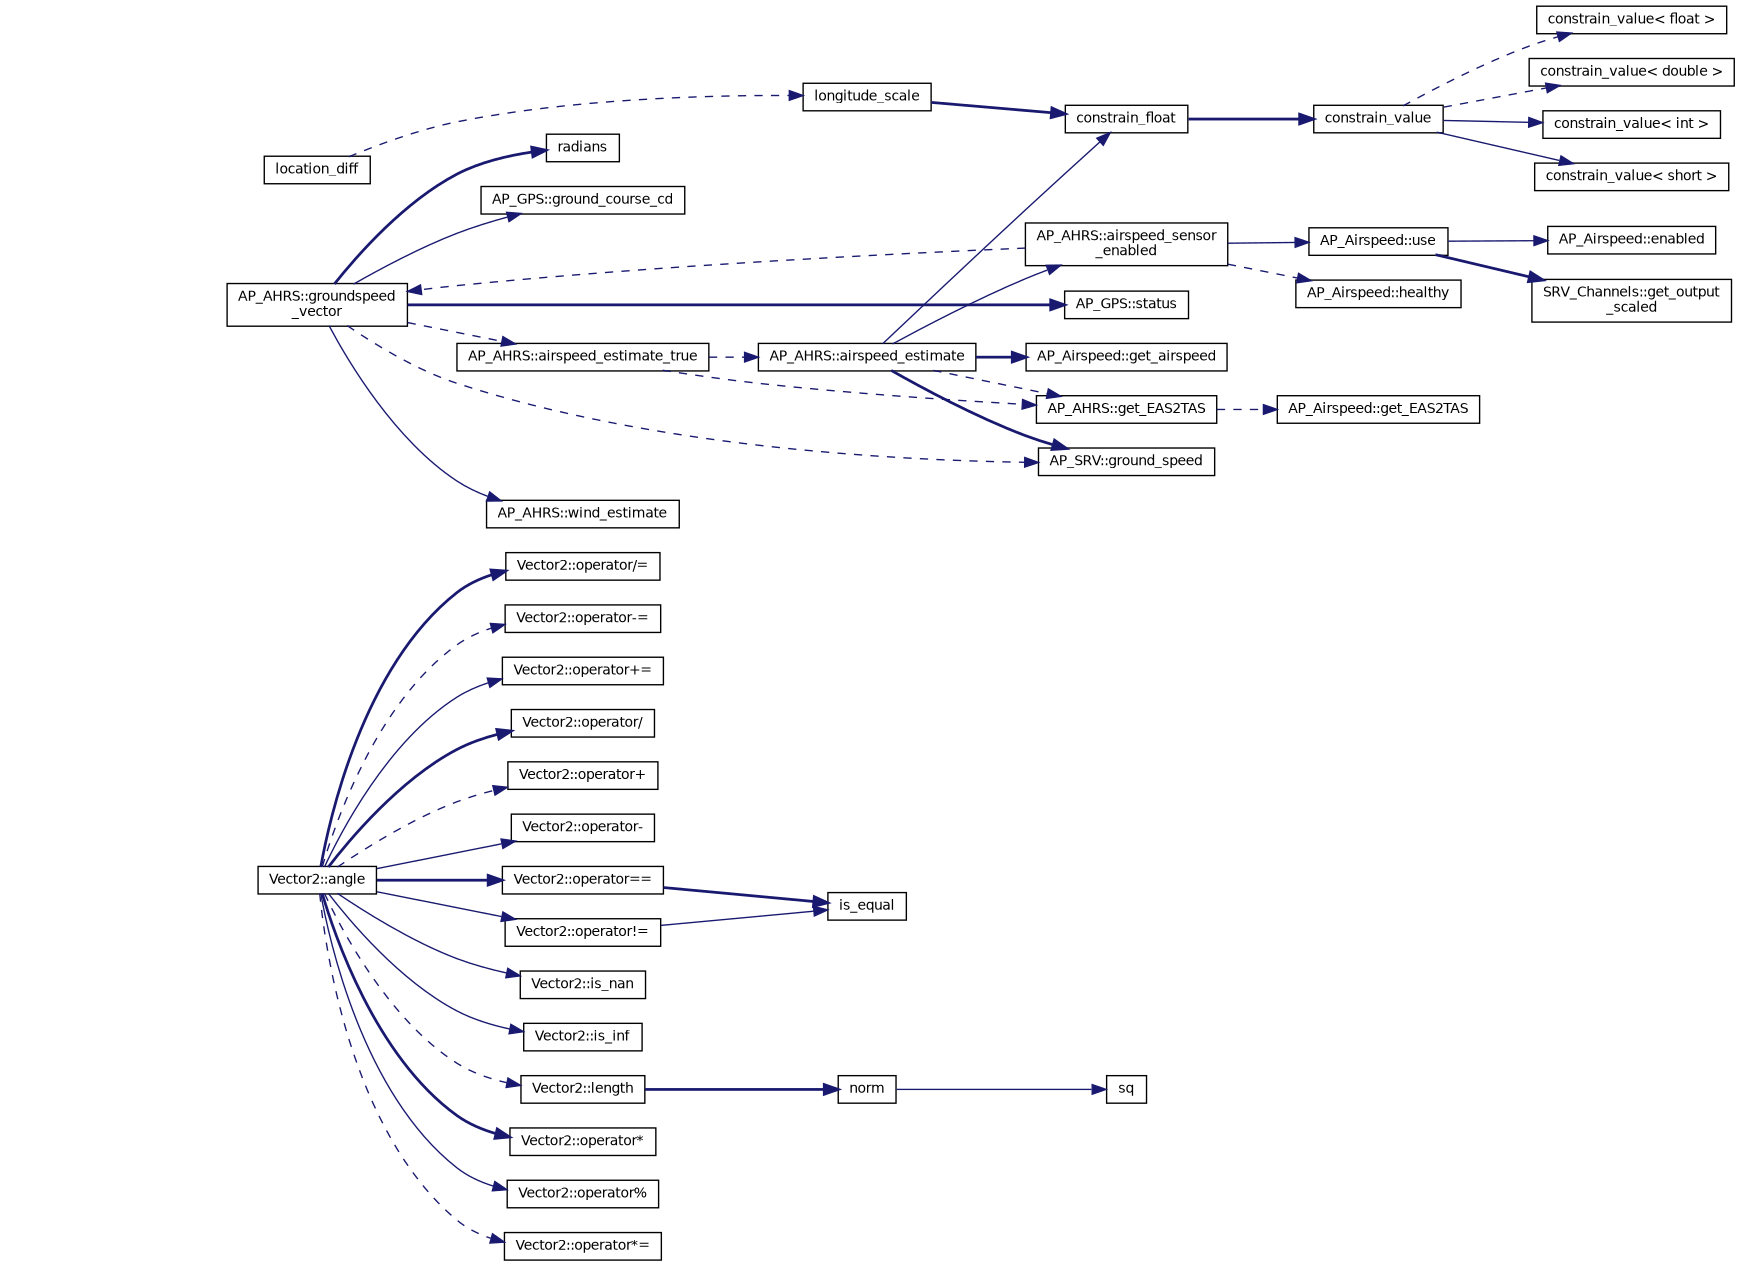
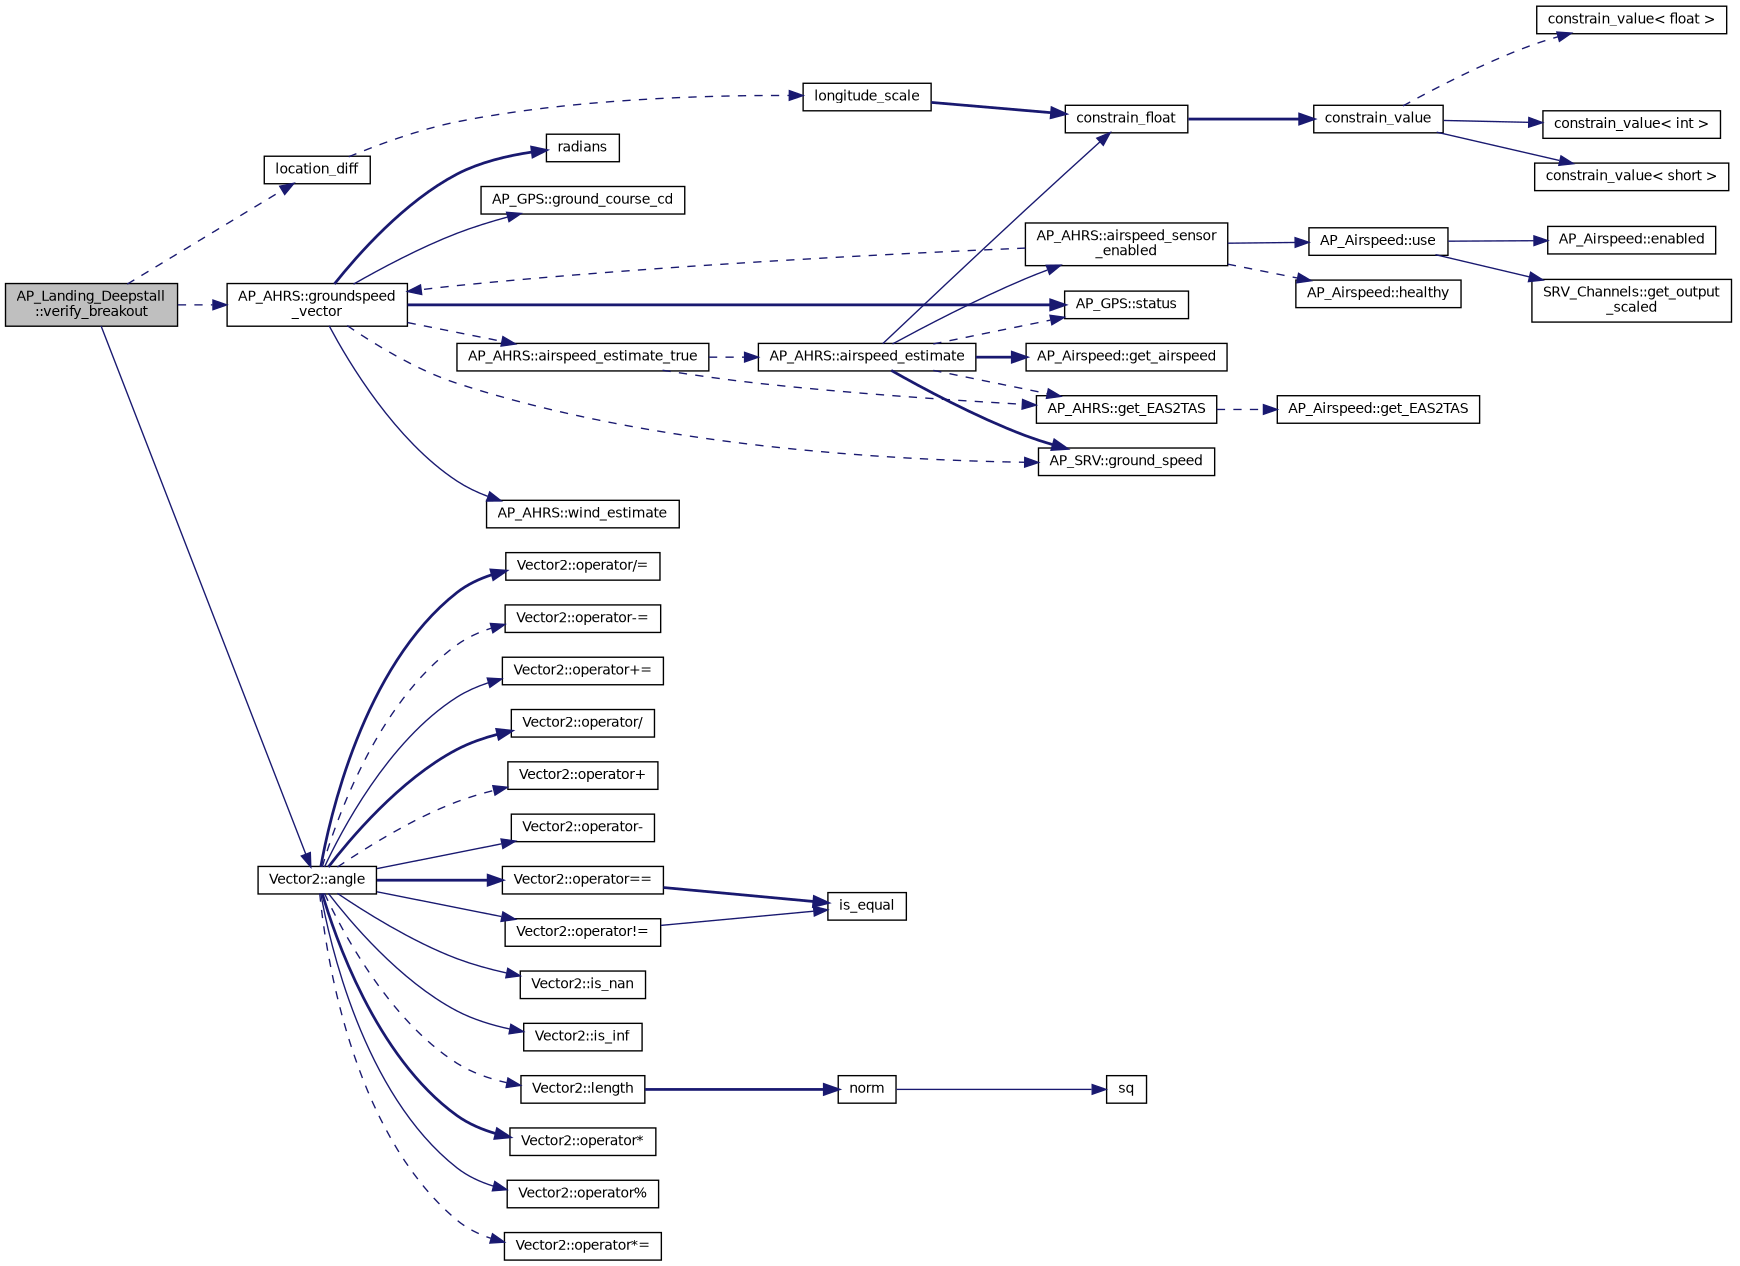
node "constrain_value< double >": removed
edge "AP_Airspeed::use" -> "SRV_Channels::get_output _scaled": style bold -> solid
node "AP_Landing_Deepstall ::verify_breakout": added
edge "AP_AHRS::airspeed_estimate" -> "AP_GPS::status": added
